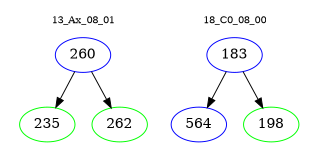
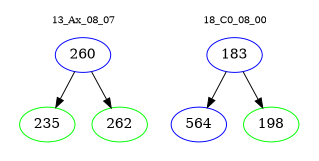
cluster "13_Ax_08_01": label "13_Ax_08_01" -> "13_Ax_08_07"
